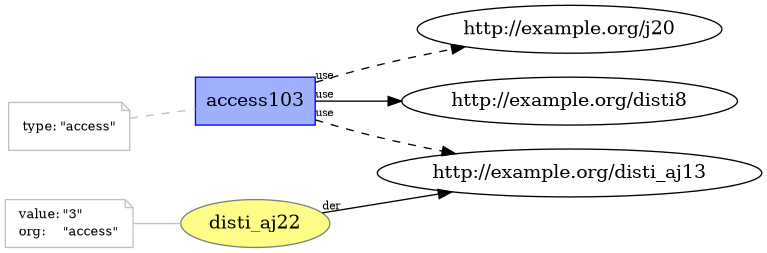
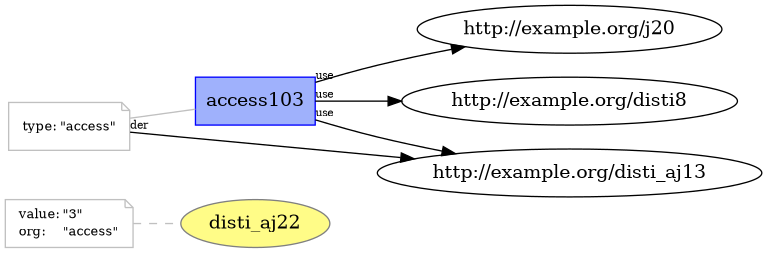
edge "access103" -> "http://example.org/j20": style dashed -> solid
edge "access103" -- "type:": style dashed -> solid
edge "access103" -> "http://example.org/disti_aj13": style dashed -> solid
edge "disti_aj22" -> "http://example.org/disti_aj13": now "type:" -> "http://example.org/disti_aj13"
edge "value:" -- "disti_aj22": style solid -> dashed
